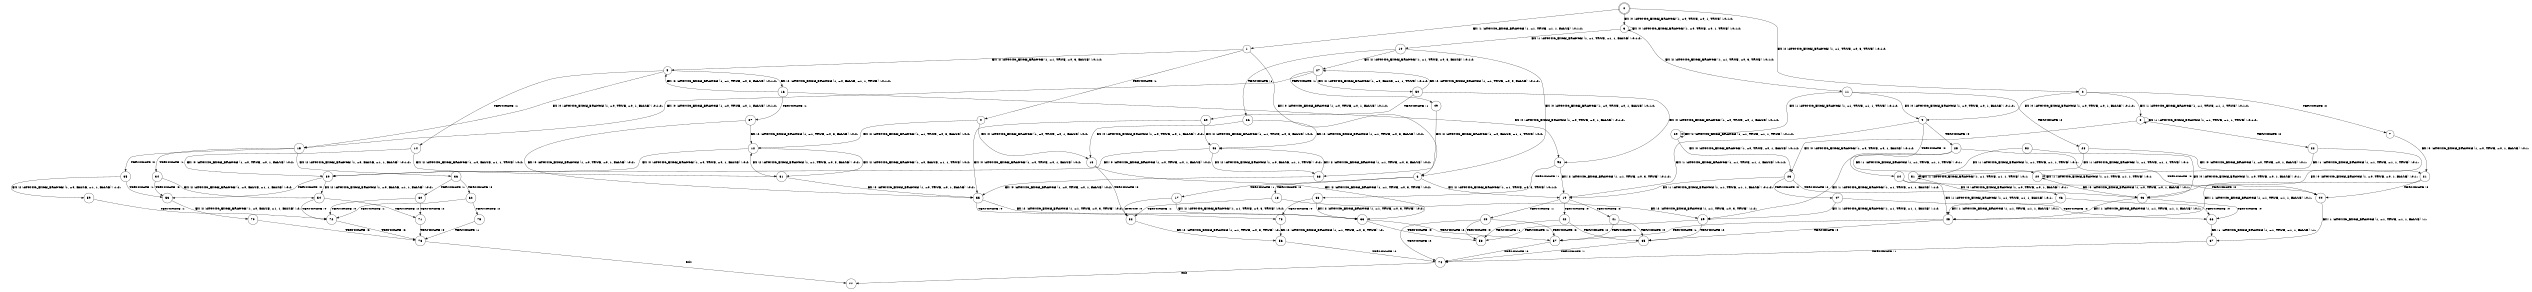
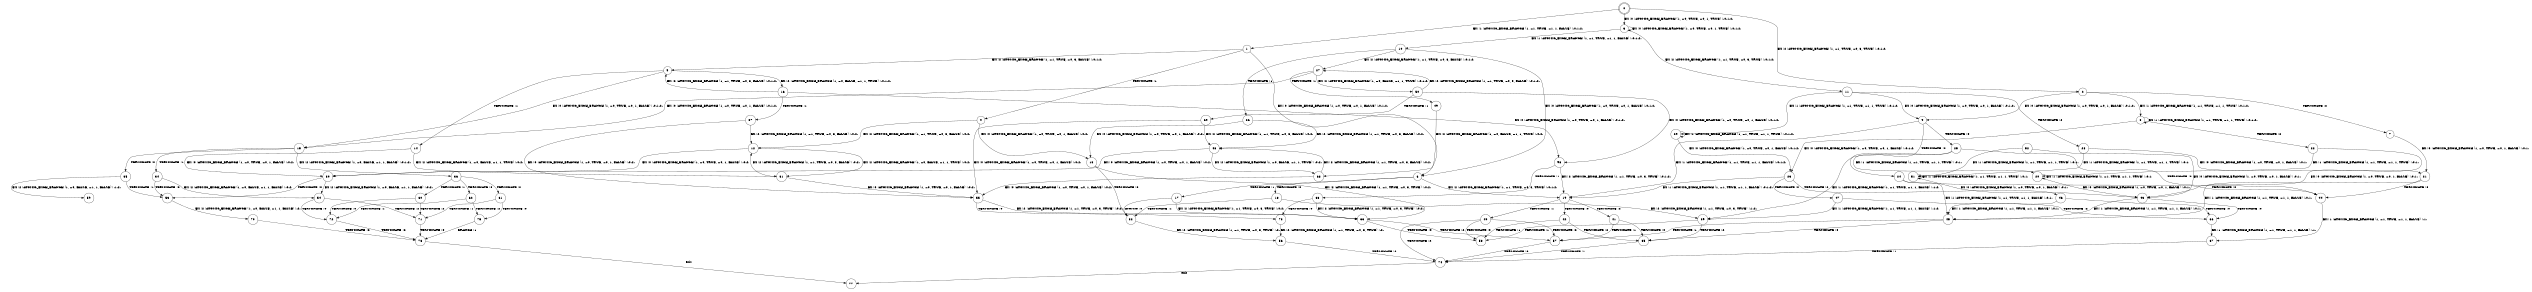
node "61": added
edge "59" -> "72": removed, label "TERMINATE !1"
edge "75" -> "76": label "TERMINATE !1" -> "BRANCH !1"
